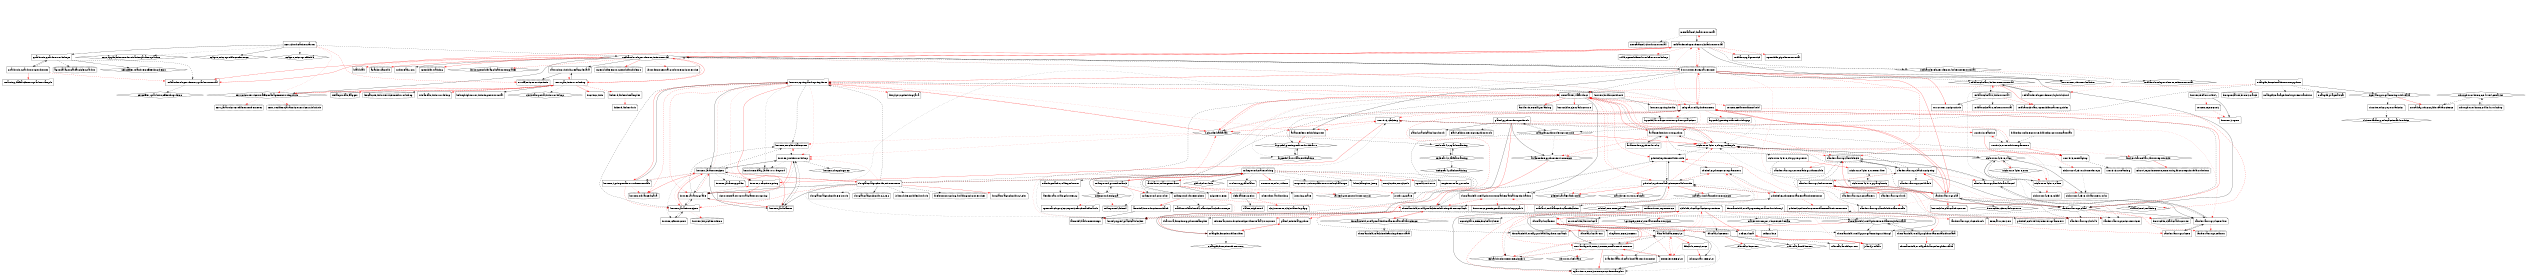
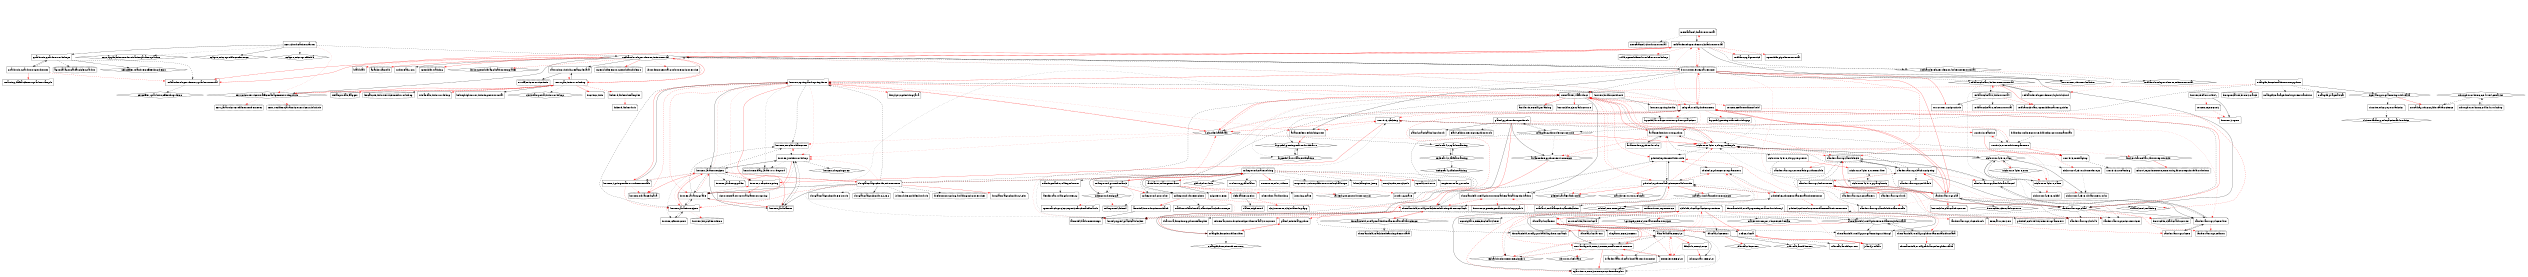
edge "IBM/cloud-native-starter" -> "ewolff/microservice-istio": removed
node "soficx/rhce": removed
